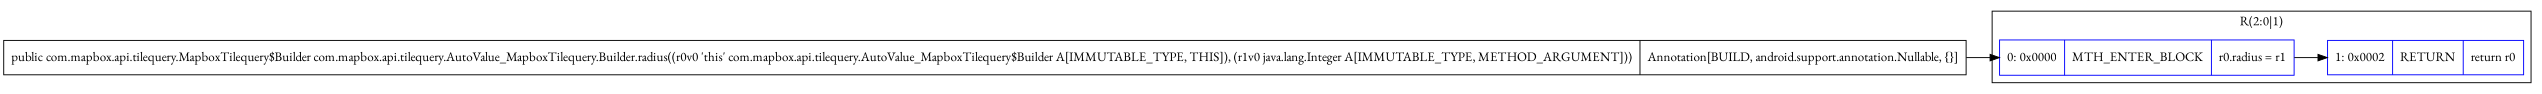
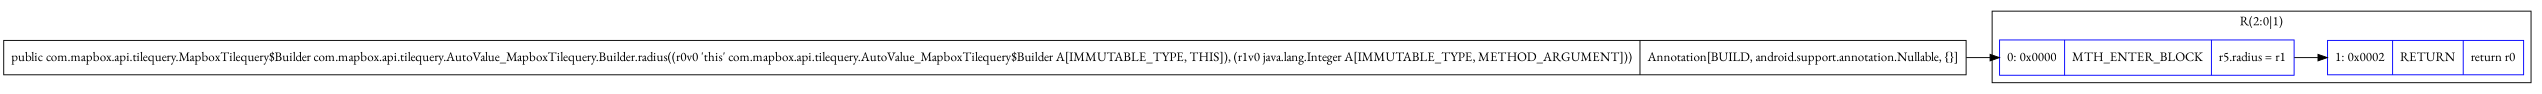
node "0: 0x0000": text "r0.radius = r1" -> "r5.radius = r1"
